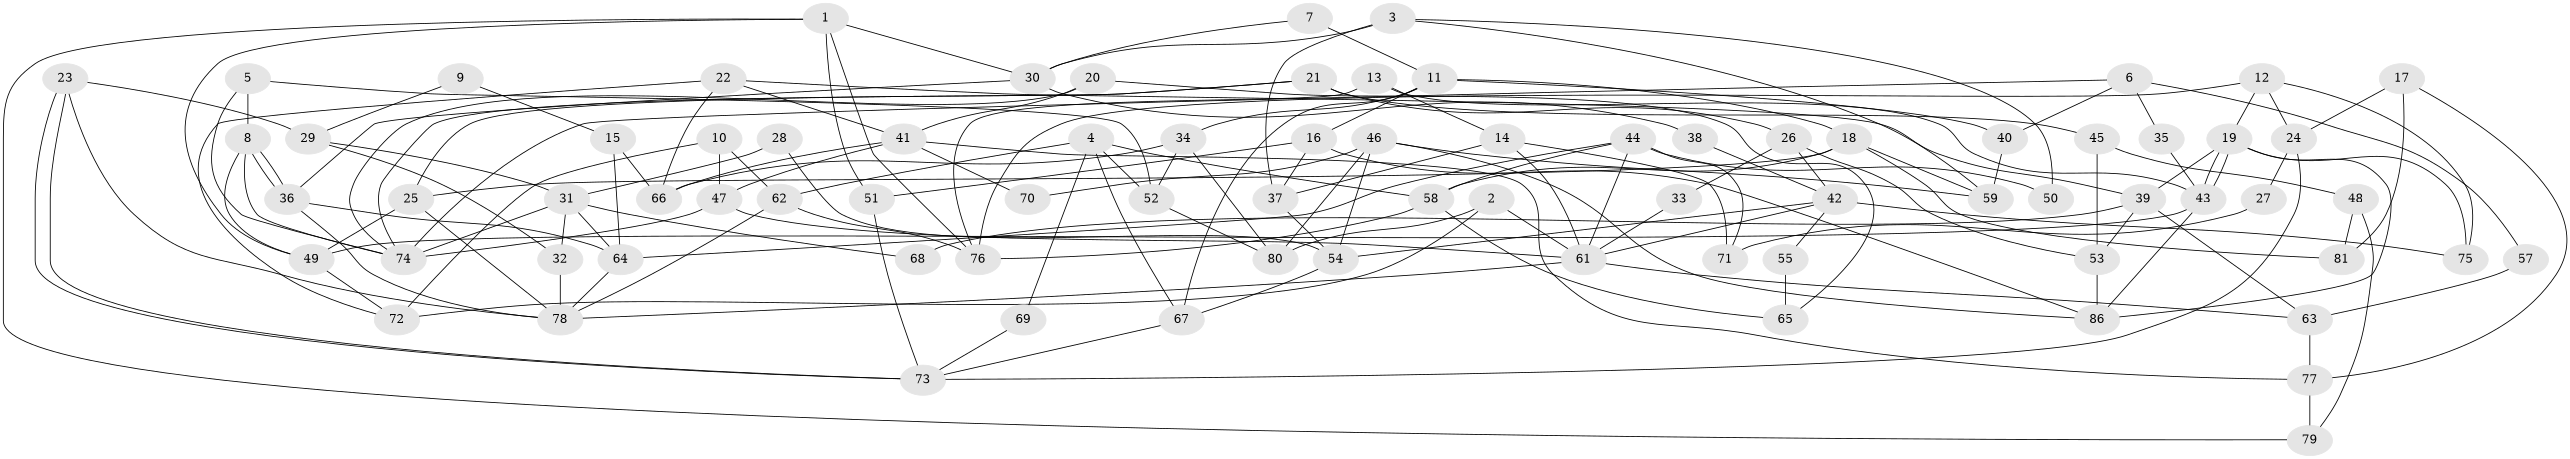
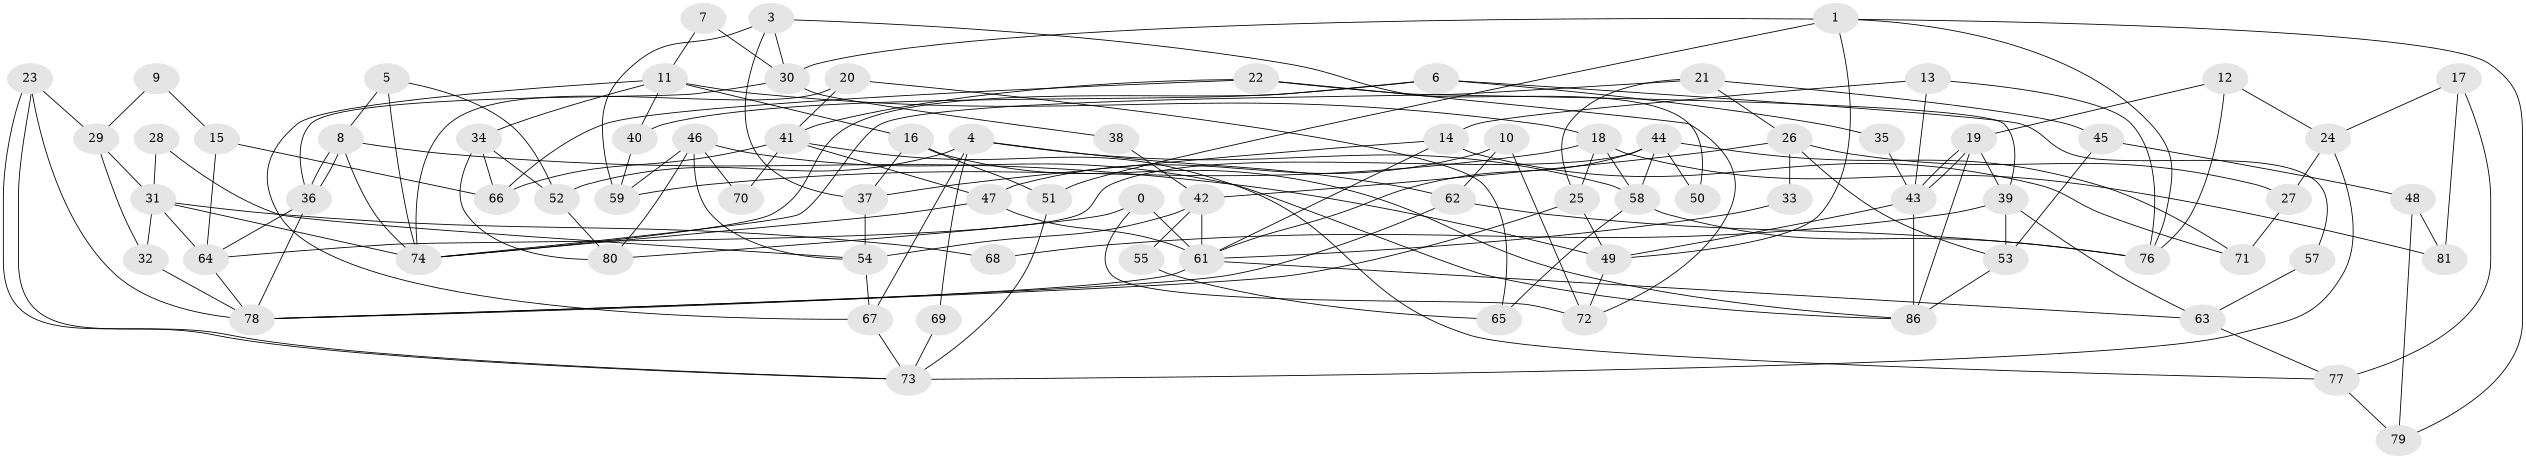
edge "26" -- "27": added
node "2": label "2" -> "0"
node "75": removed
